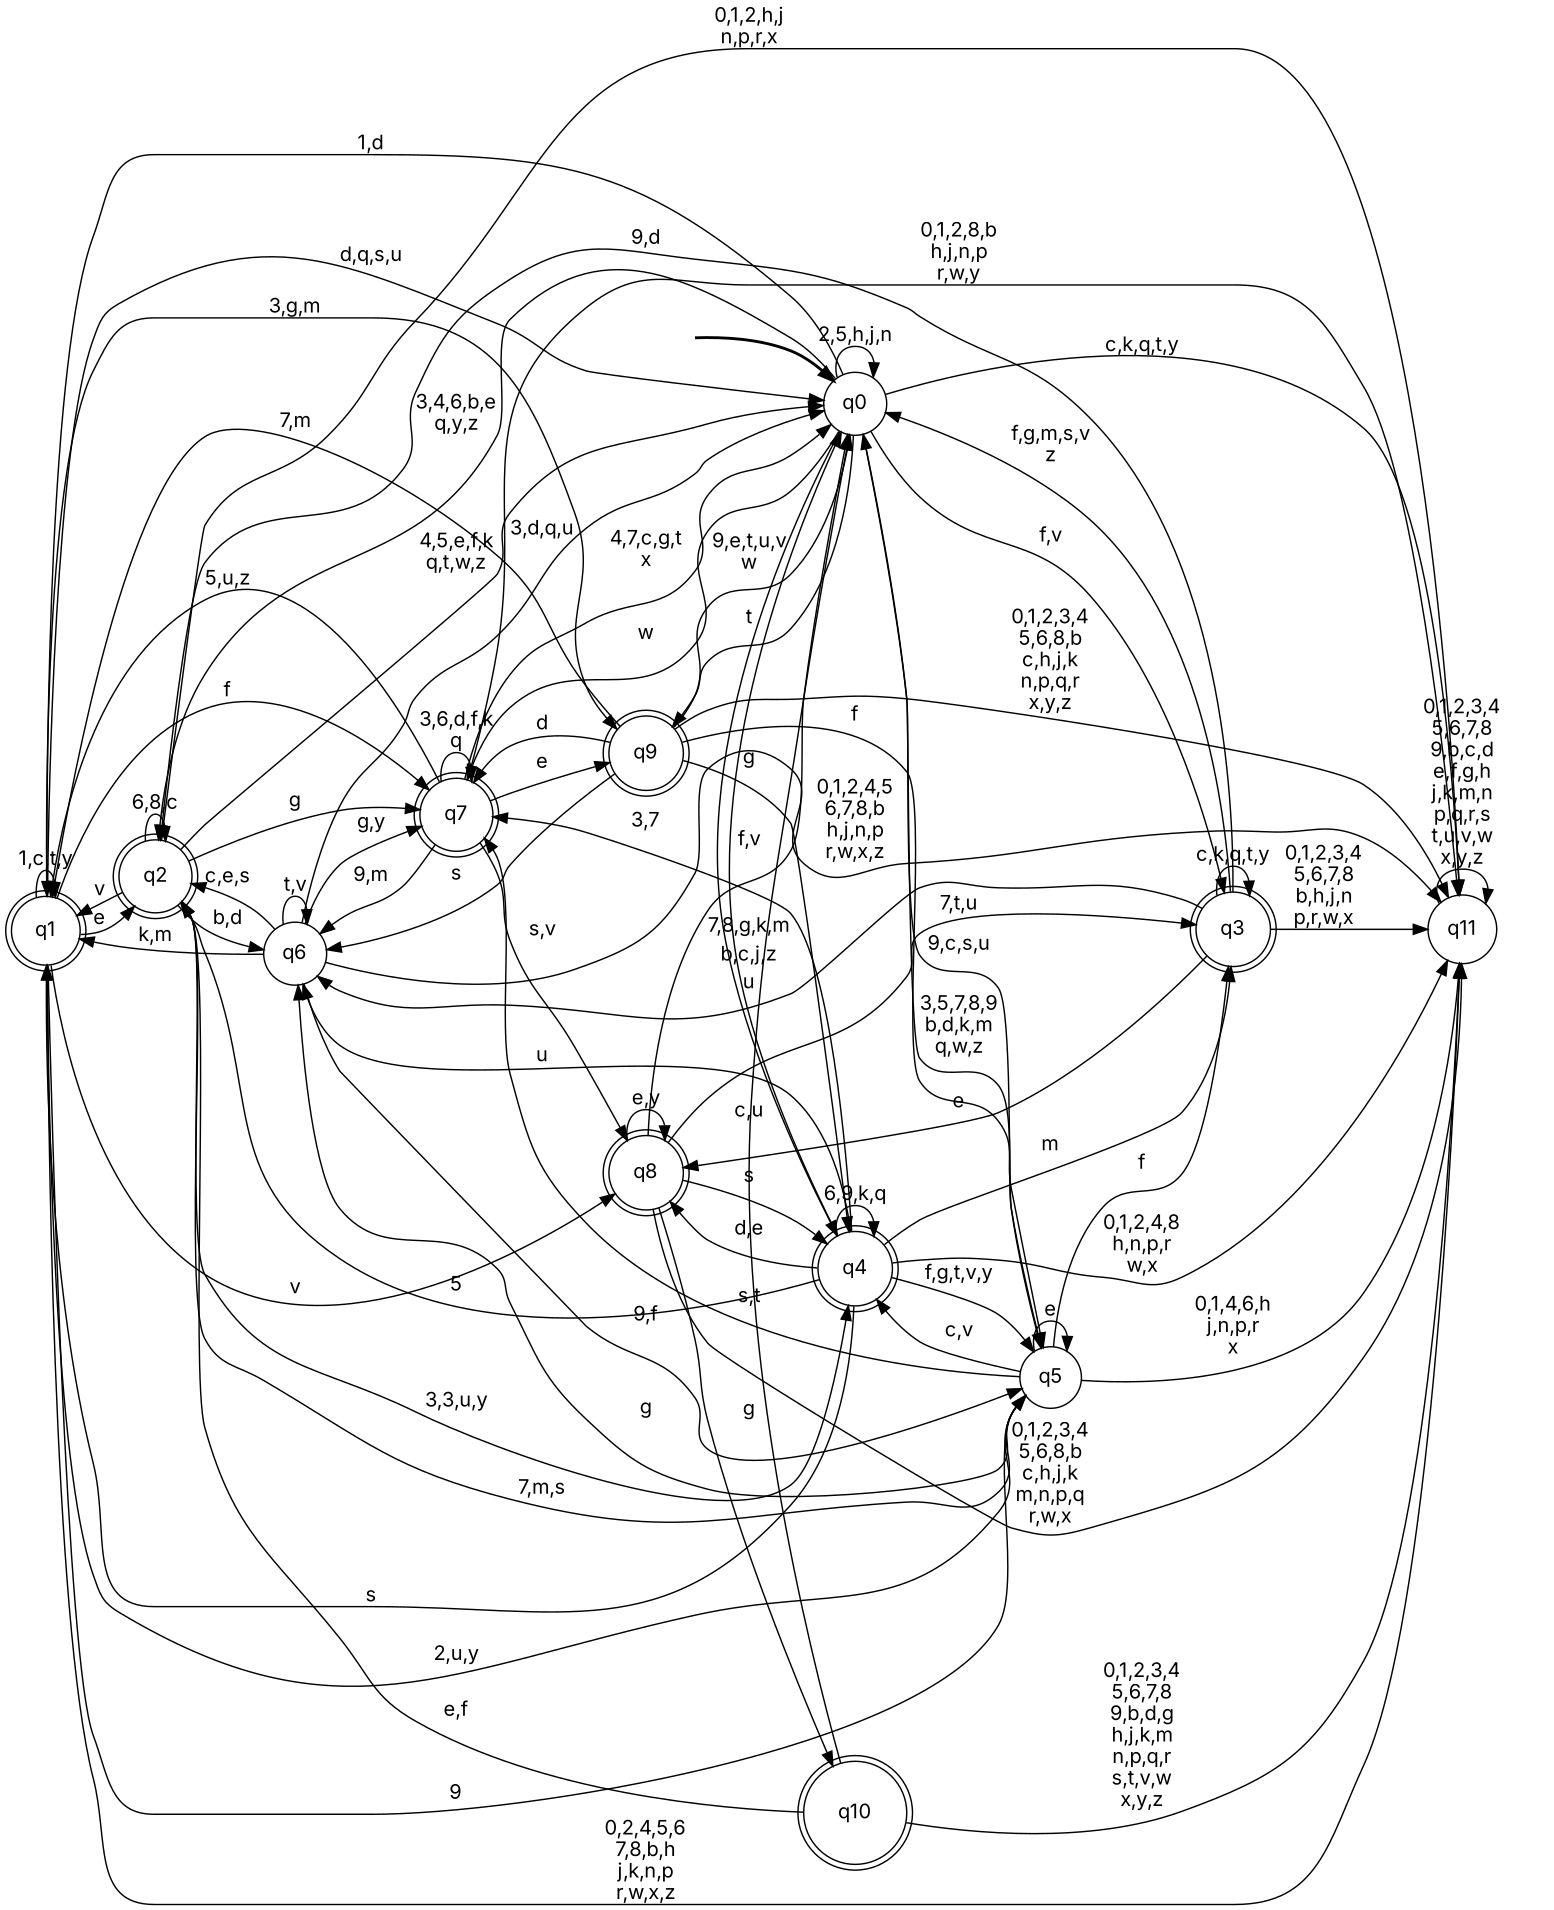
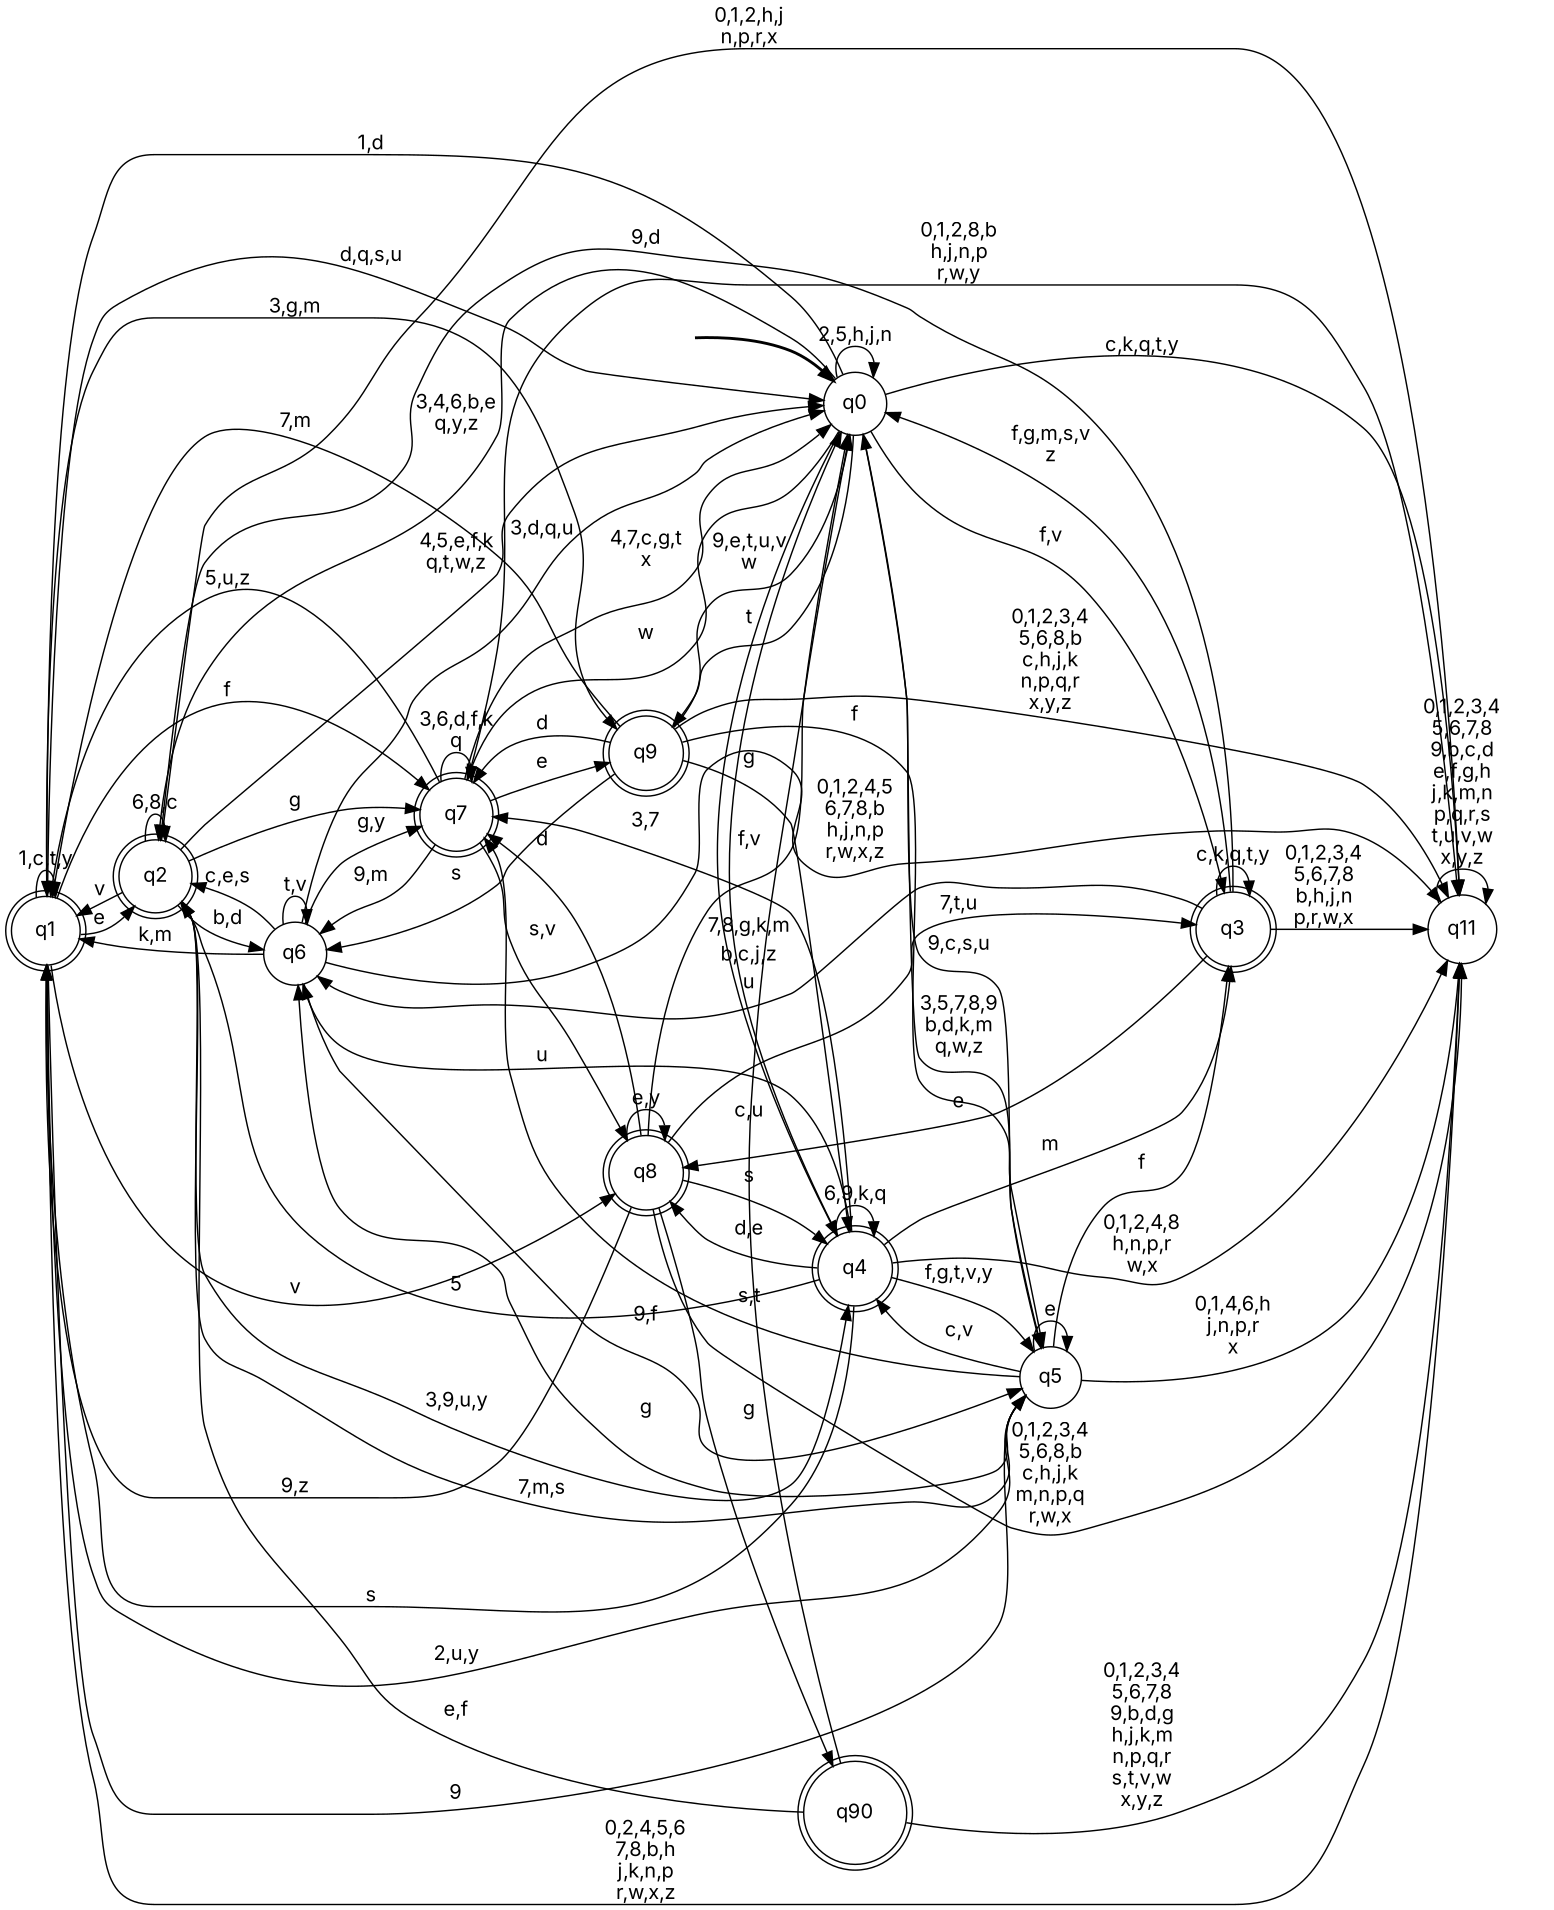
edge "q8" -> "q7": added, label "d"
edge "q2" -> "q4": label "3,3,u,y" -> "3,9,u,y"
edge "q8" -> "q1": added, label "9,z"
node "q10": label "q10" -> "q90"
